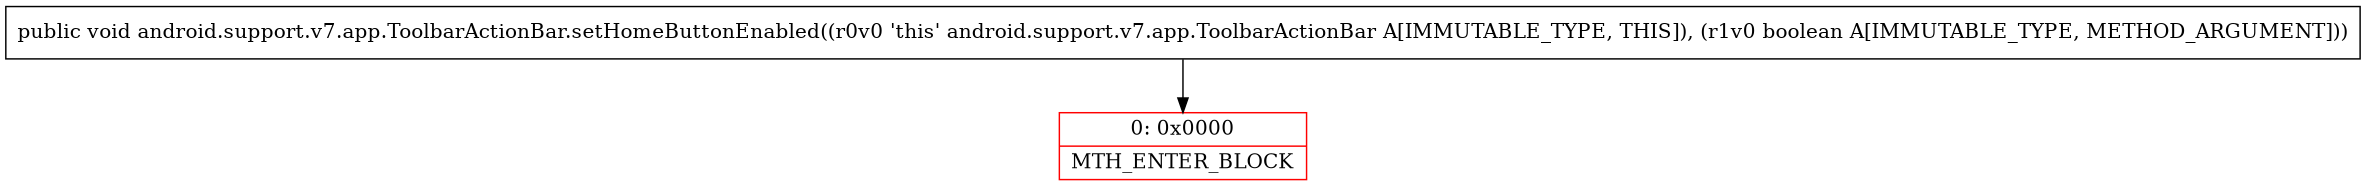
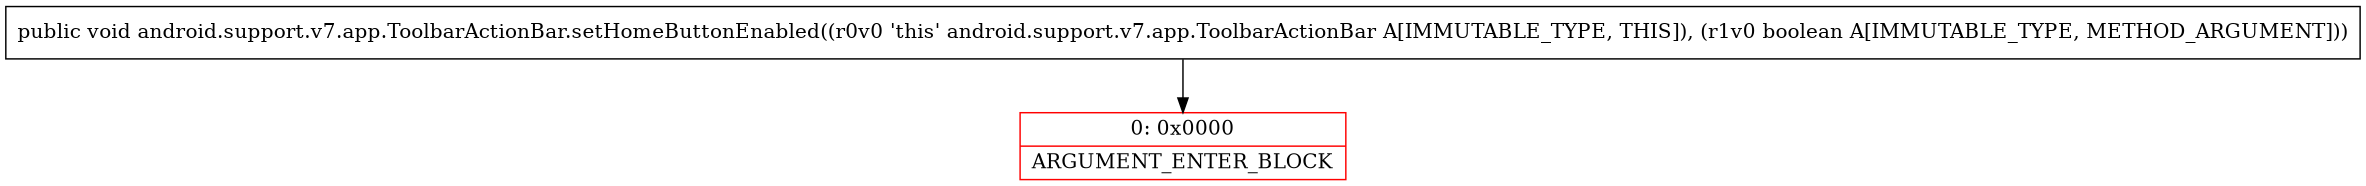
node "0: 0x0000": text "MTH_ENTER_BLOCK" -> "ARGUMENT_ENTER_BLOCK"
